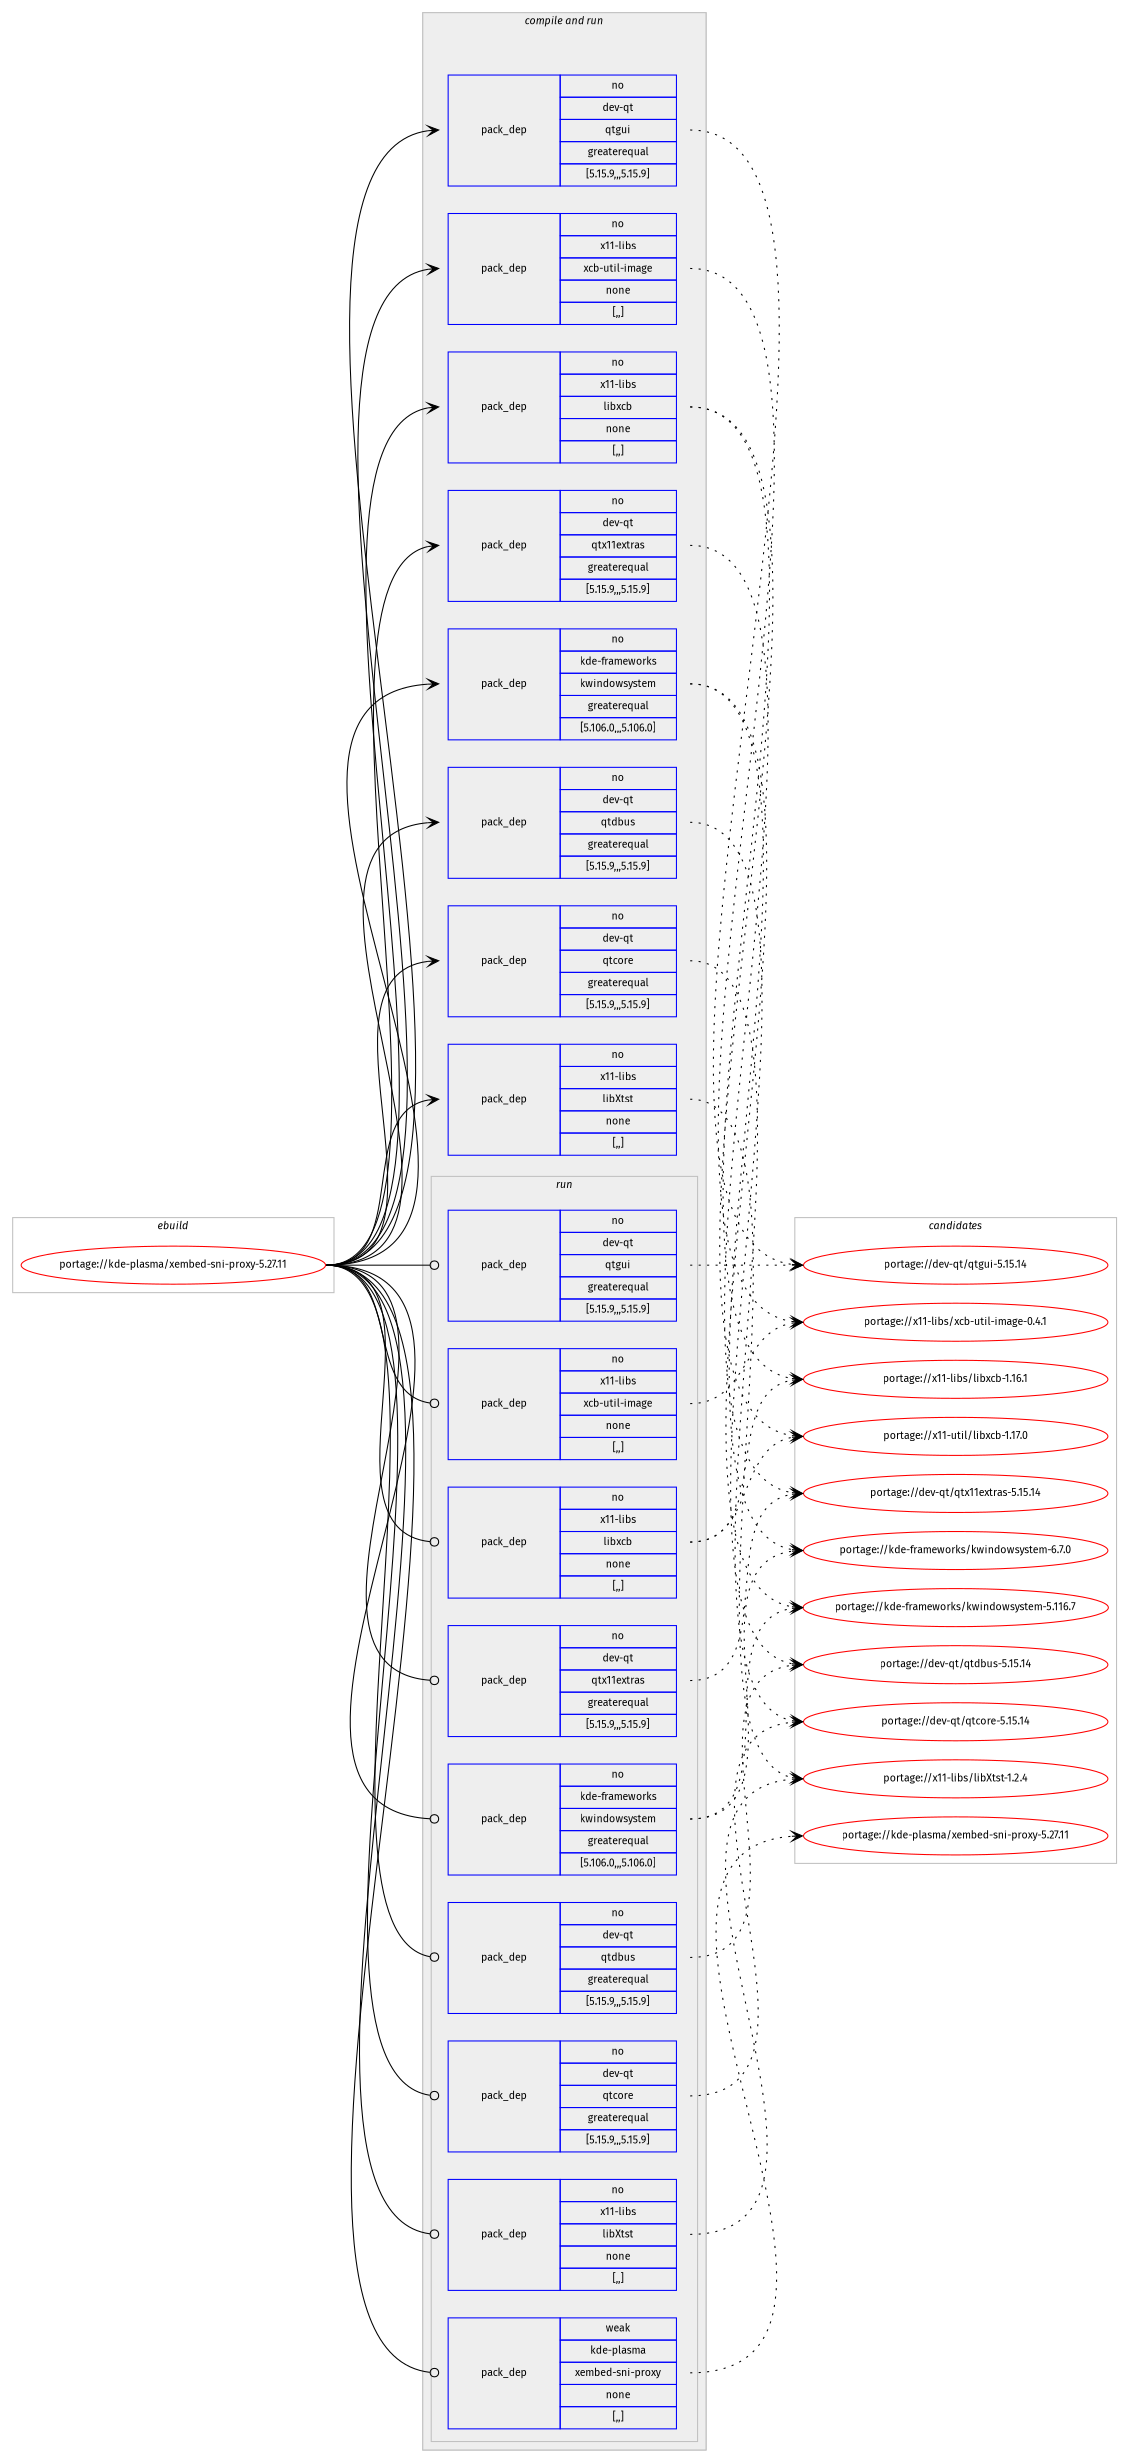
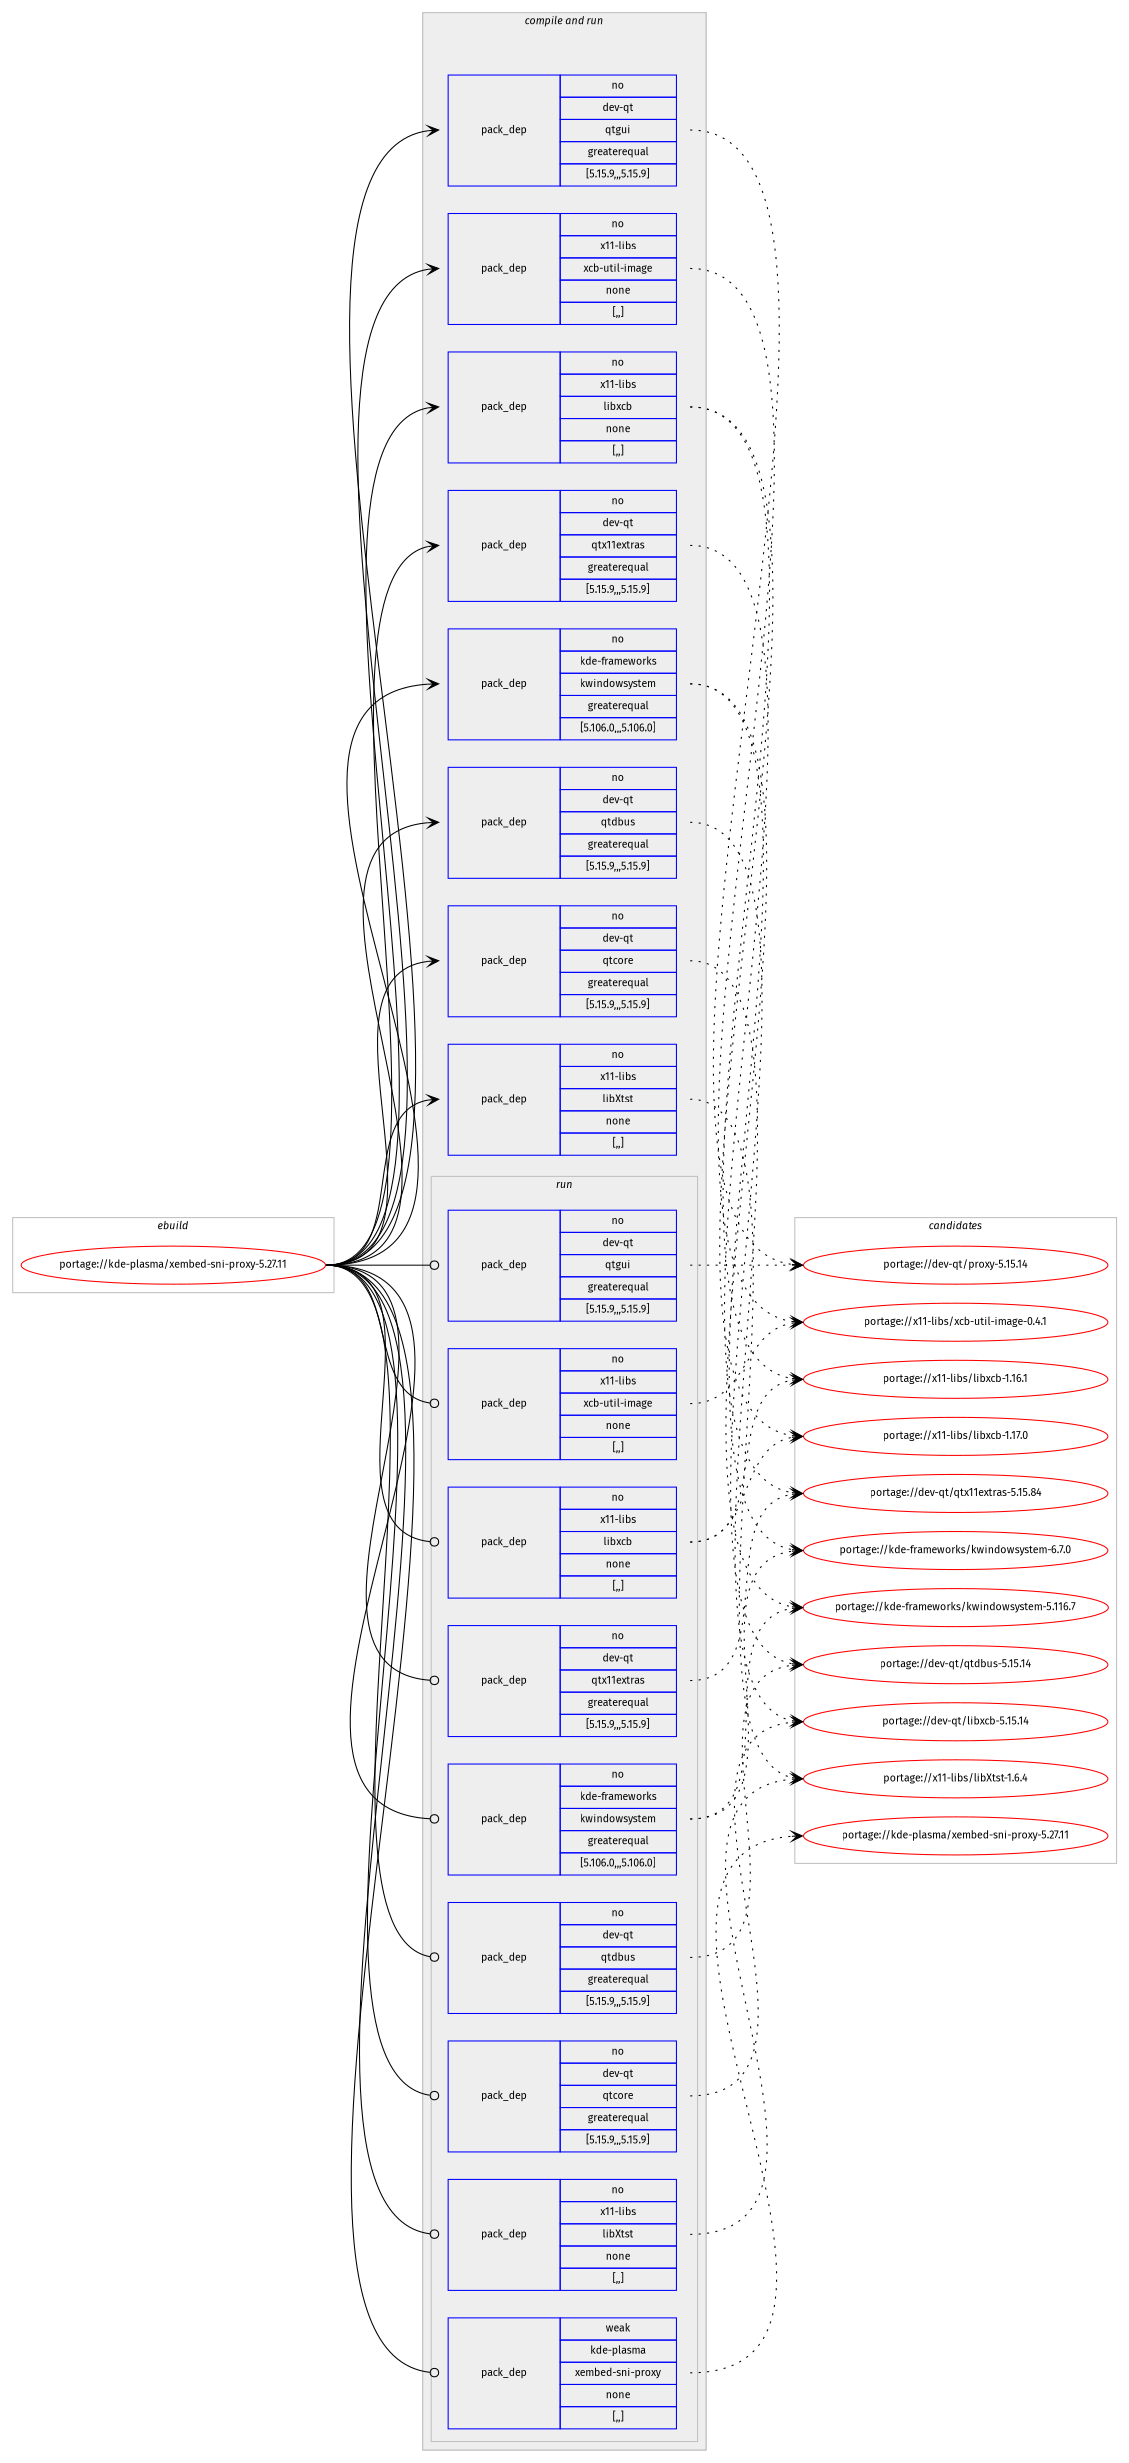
node "portage://dev-qt/qtgui-5.15.14": label "portage://dev-qt/qtgui-5.15.14" -> "portage://dev-qt/proxy-5.15.14"
node "portage://x11-util/libxcb-1.17.0": label "portage://x11-util/libxcb-1.17.0" -> "portage://x11-libs/libxcb-1.17.0"
node "portage://dev-qt/qtx11extras-5.15.14": label "portage://dev-qt/qtx11extras-5.15.14" -> "portage://dev-qt/qtx11extras-5.15.84"
node "portage://dev-qt/qtcore-5.15.14": label "portage://dev-qt/qtcore-5.15.14" -> "portage://dev-qt/libxcb-5.15.14"
node "portage://x11-libs/libXtst-1.2.4": label "portage://x11-libs/libXtst-1.2.4" -> "portage://x11-libs/libXtst-1.6.4"
